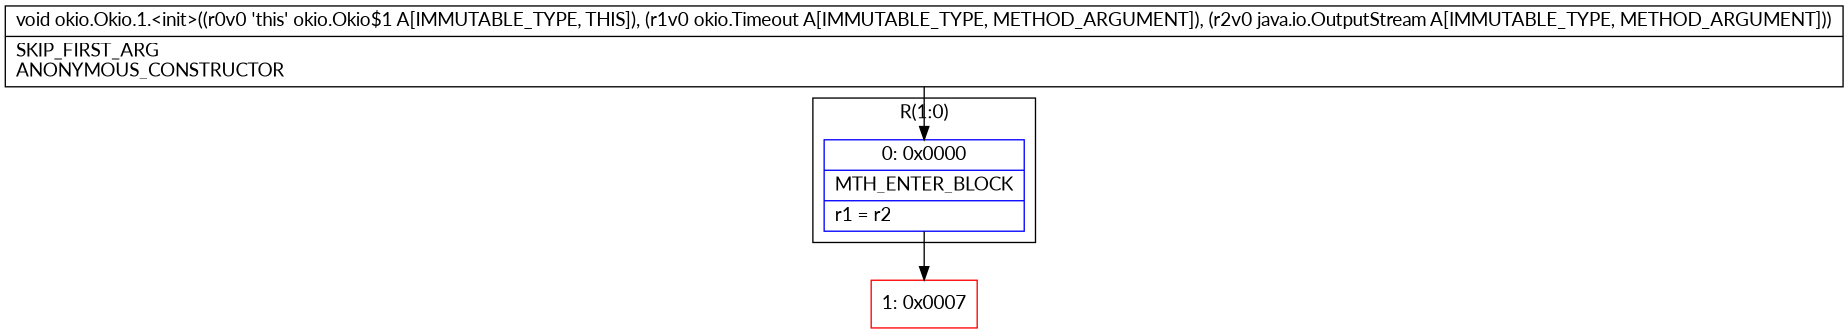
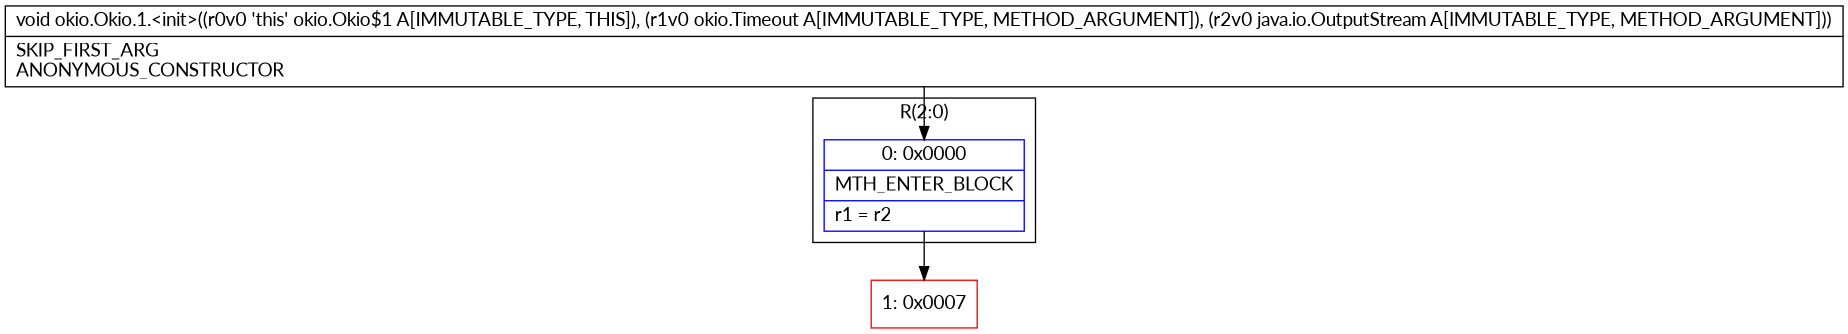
cluster "R(1:0)": label "R(1:0)" -> "R(2:0)"
